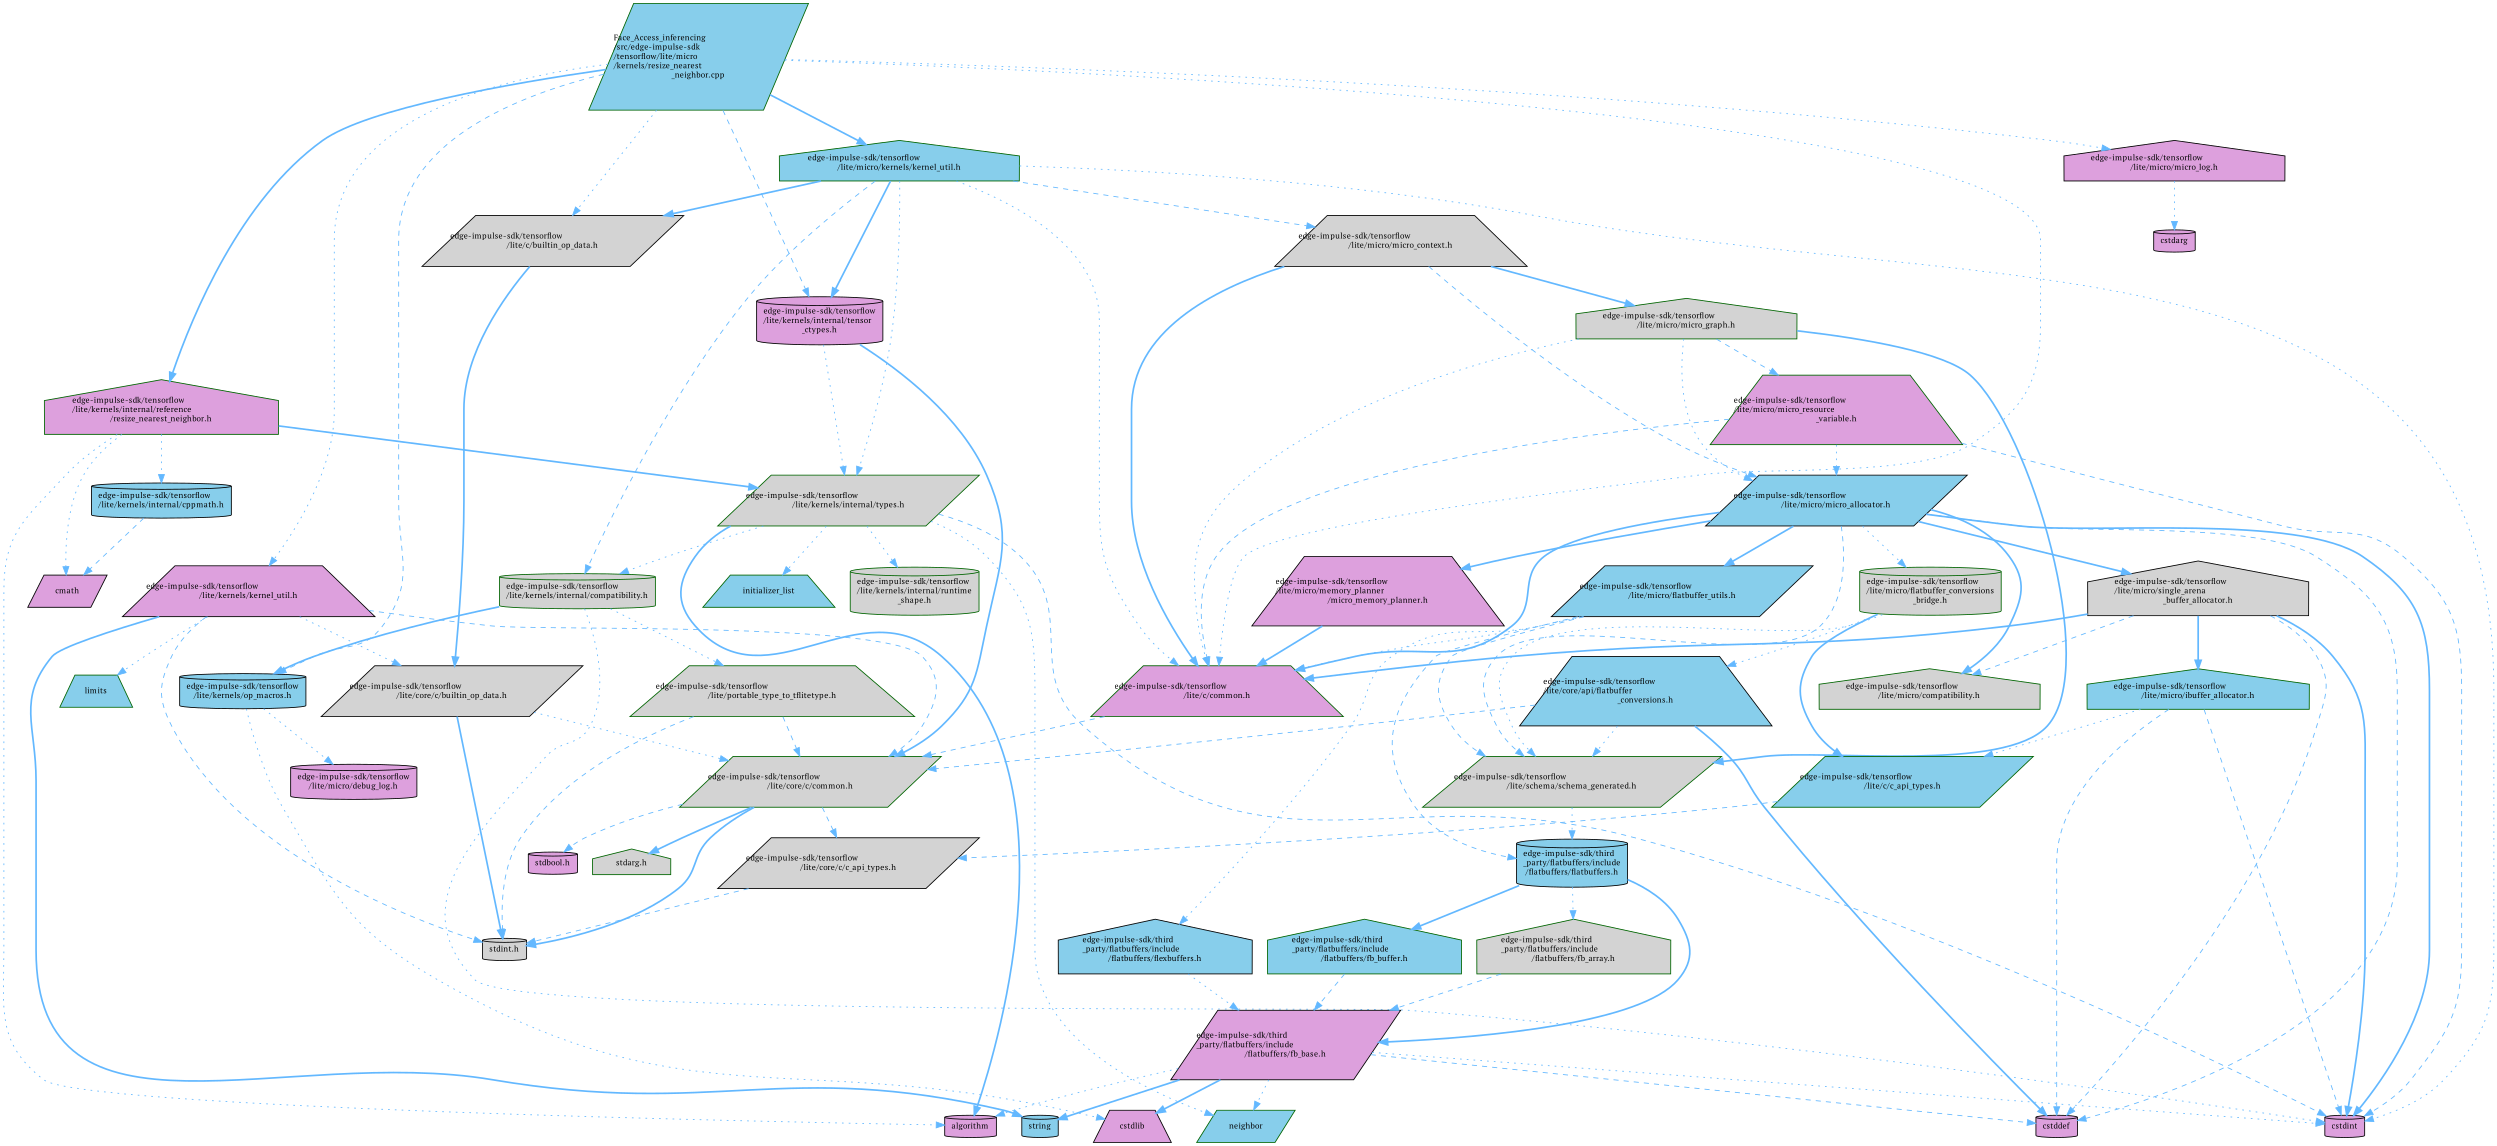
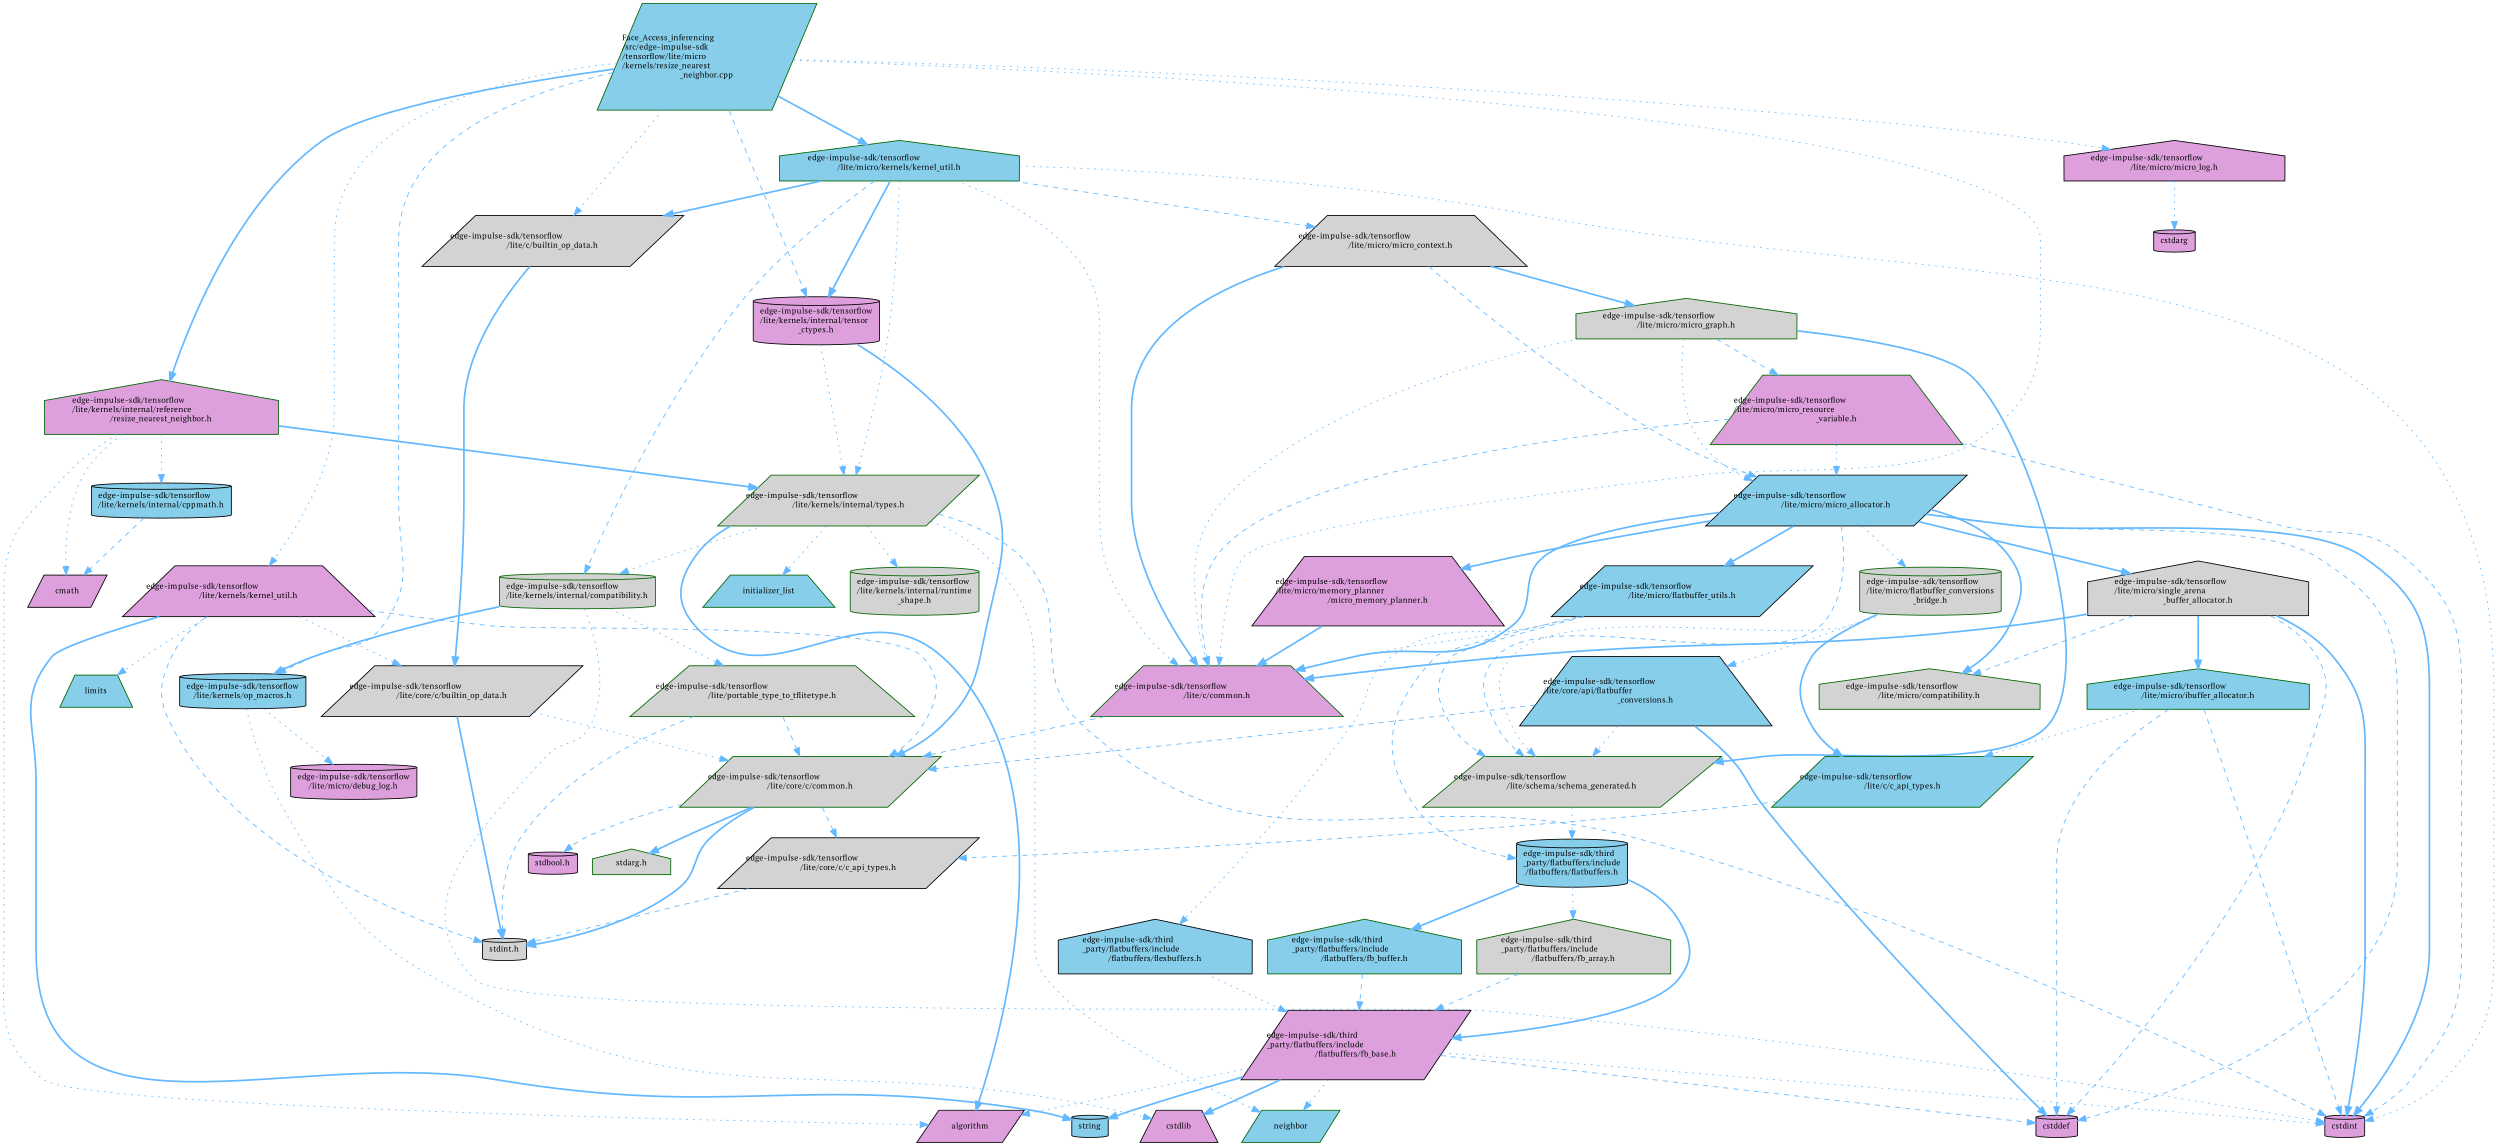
node "algorithm": shape cylinder -> parallelogram
